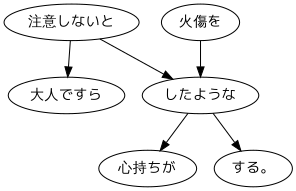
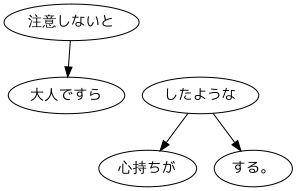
node "火傷を": removed
edge "注意しないと" -> "したような": removed
